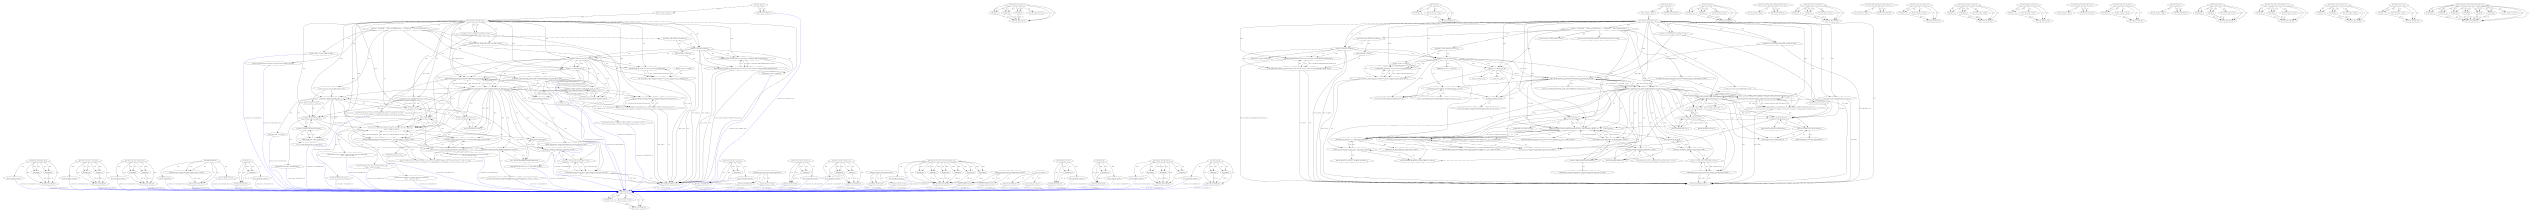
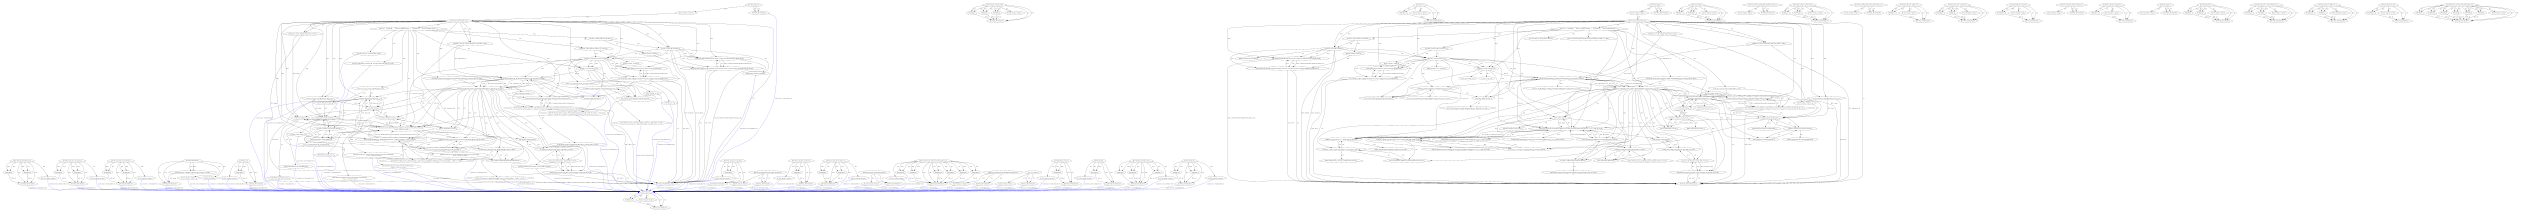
node "(CONTROL_STRUCTURE,IF,if (!browser_context_))": added
